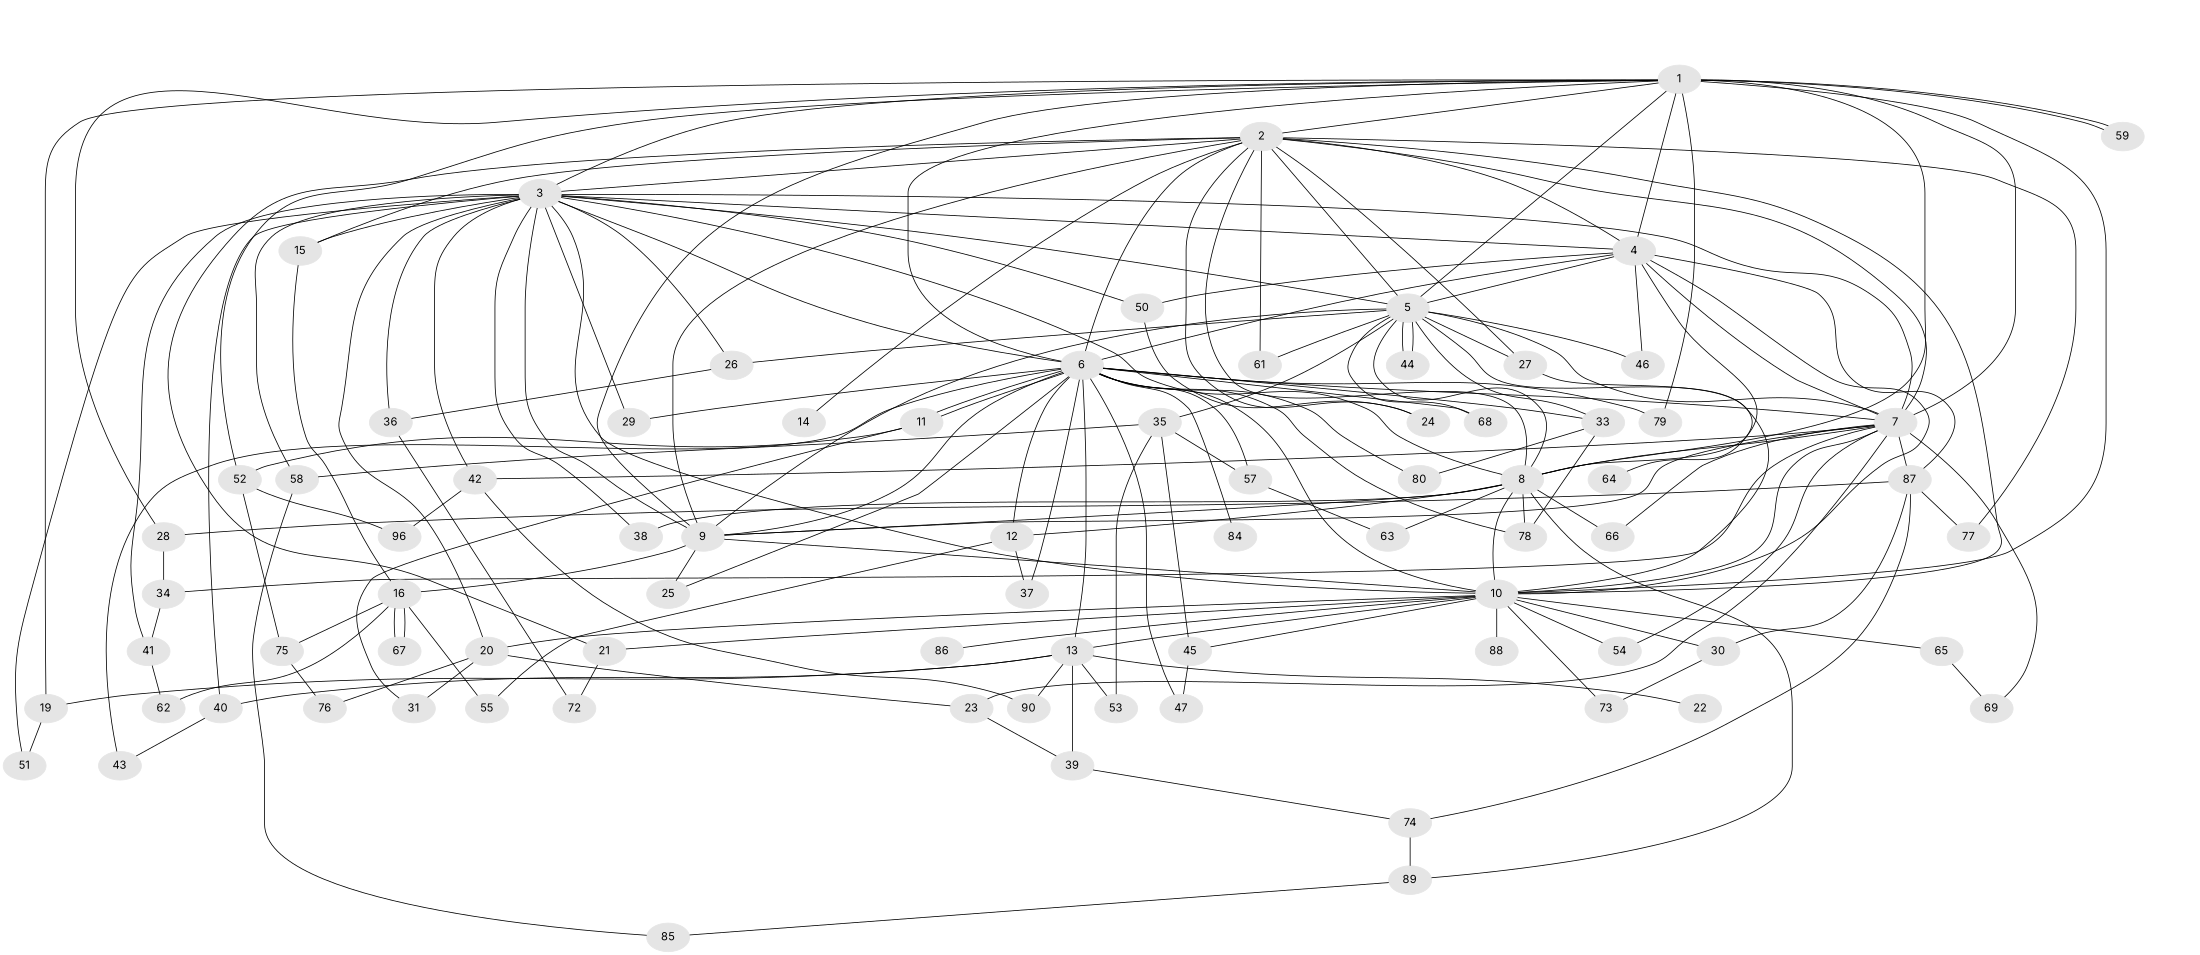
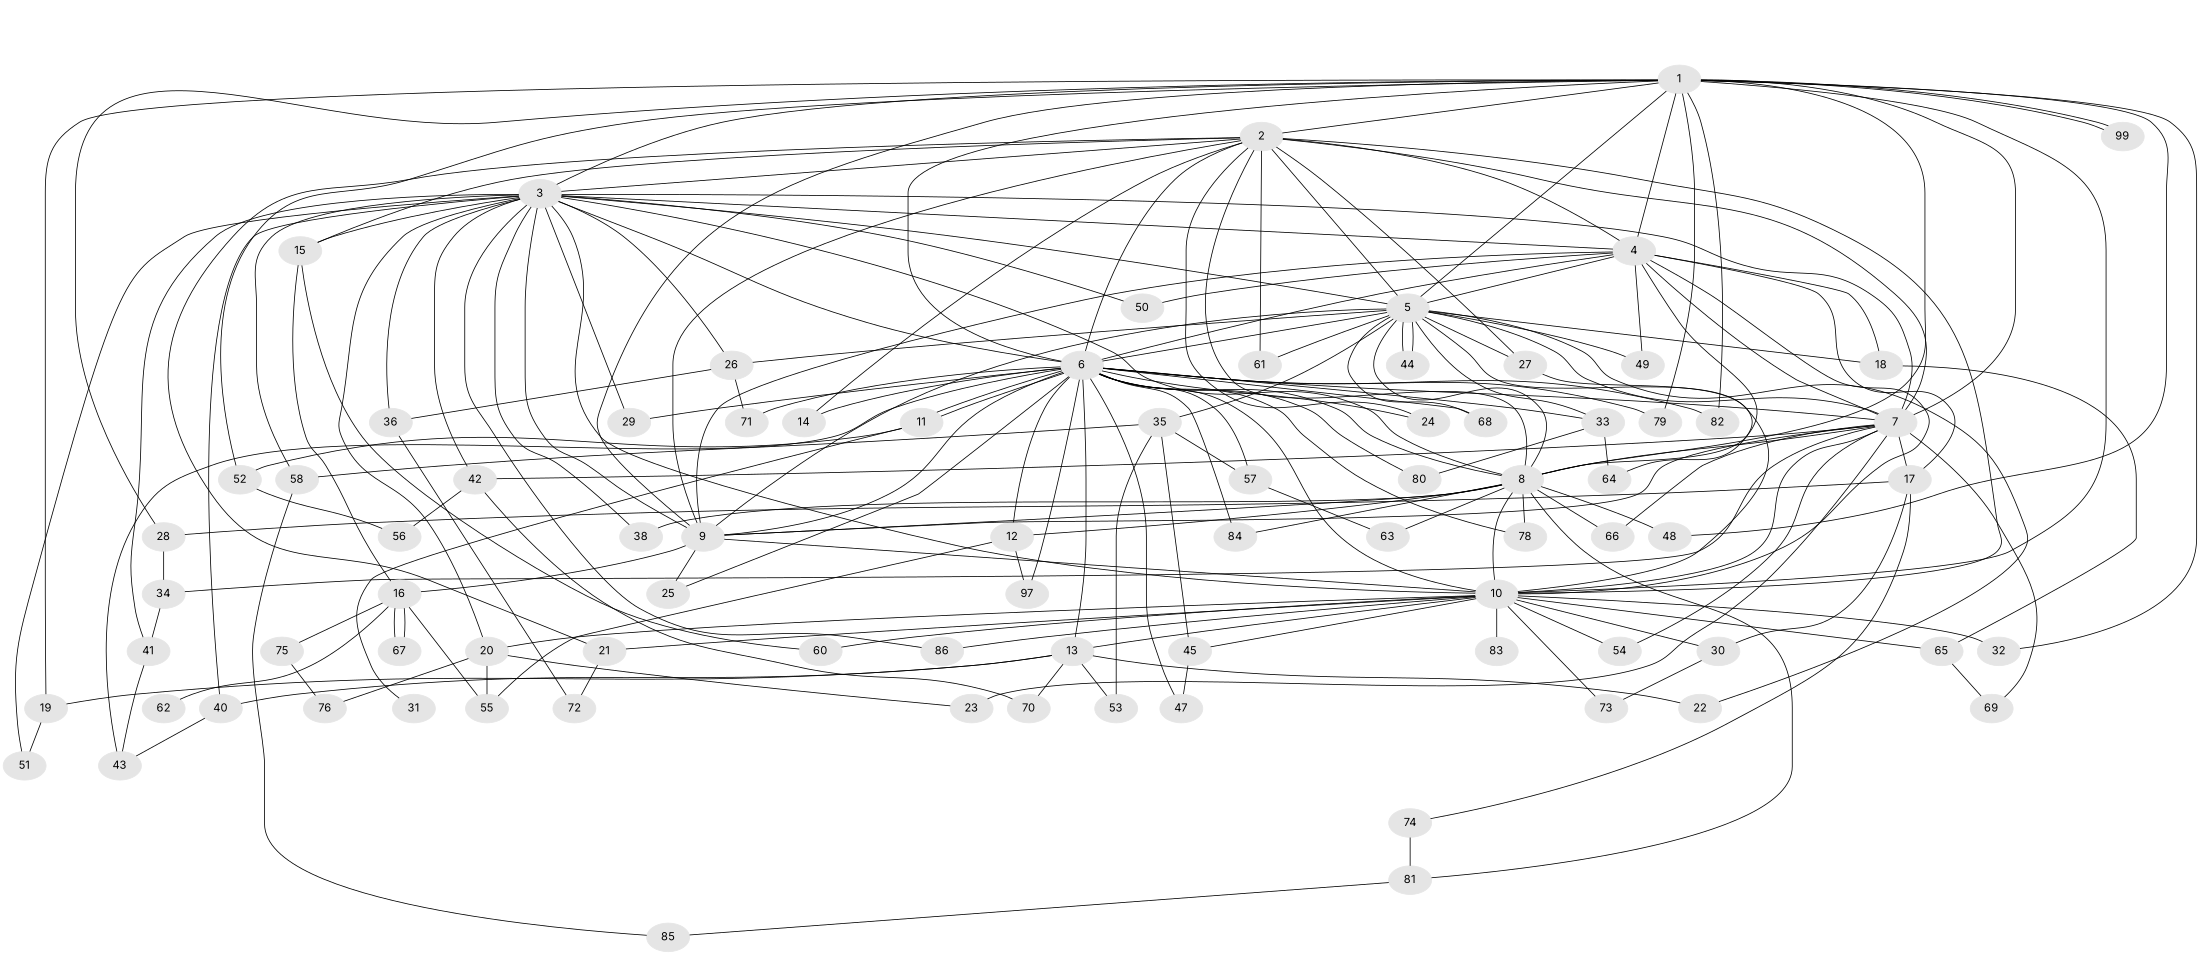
node "59": label "59" -> "99"
edge "4" -- "9": added
edge "5" -- "6": added
node "46": label "46" -> "49"
node "18": added
edge "6" -- "14": added
edge "50" -- "24": now "6" -- "24"
edge "6" -- "8": added
node "71": added
node "82": added
edge "5" -- "22": added
edge "33" -- "78": now "33" -- "64"
node "87": label "87" -> "17"
edge "8" -- "84": added
node "96": label "96" -> "56"
node "48": added
node "77": removed
edge "3" -- "86": added
edge "52" -- "75": removed
node "37": label "37" -> "97"
node "60": added
node "88": label "88" -> "83"
node "32": added
edge "41" -- "62": now "41" -- "43"
edge "20" -- "31": now "20" -- "55"
node "90": label "90" -> "70"
node "39": removed
node "89": label "89" -> "81"
